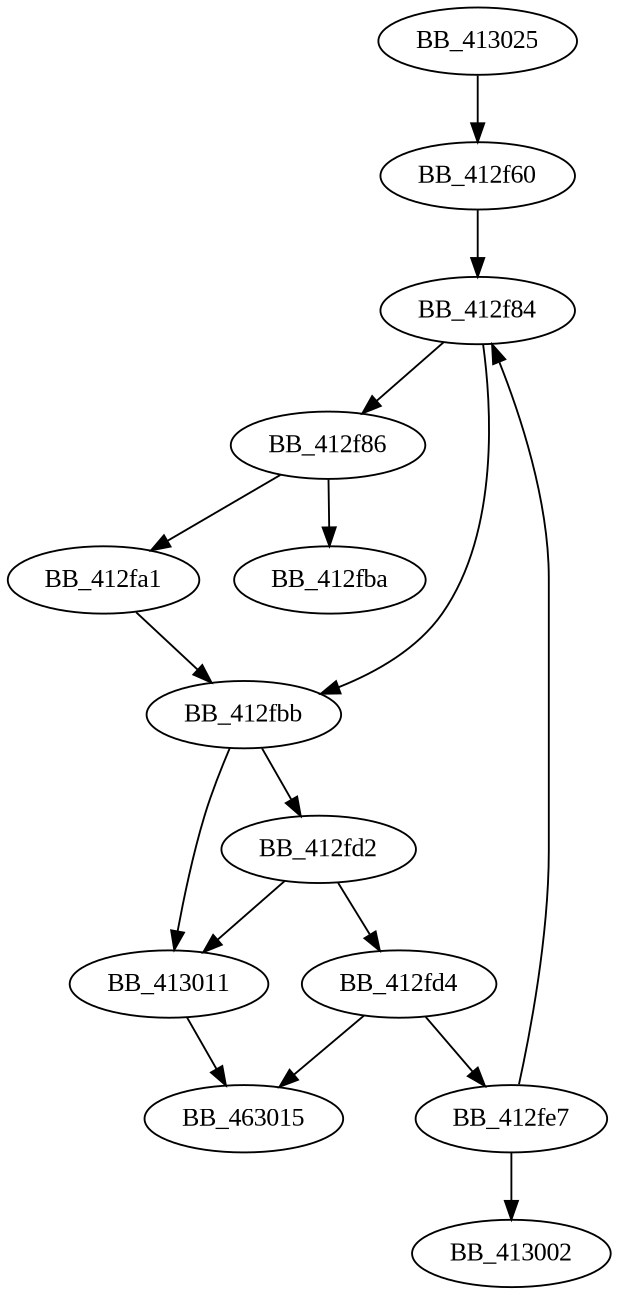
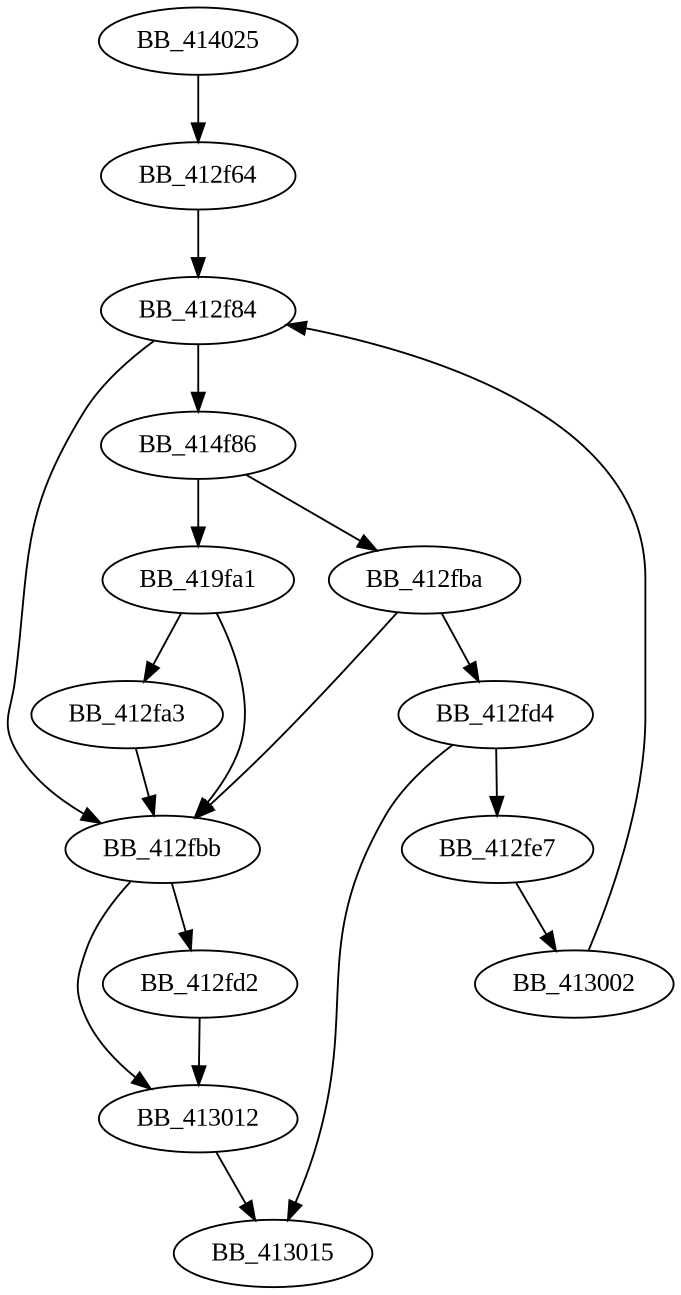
node "BB_413025": label "BB_413025" -> "BB_414025"
node "BB_412f60": label "BB_412f60" -> "BB_412f64"
node "BB_412f86": label "BB_412f86" -> "BB_414f86"
node "BB_412fa1": label "BB_412fa1" -> "BB_419fa1"
edge "BB_412fba" -> "BB_412fbb": added
node "BB_412fa3": added
edge "BB_412fe7" -> "BB_412f84": now "BB_413002" -> "BB_412f84"
edge "BB_412fd2" -> "BB_412fd4": now "BB_412fba" -> "BB_412fd4"
node "BB_413011": label "BB_413011" -> "BB_413012"
node "BB_463015": label "BB_463015" -> "BB_413015"
